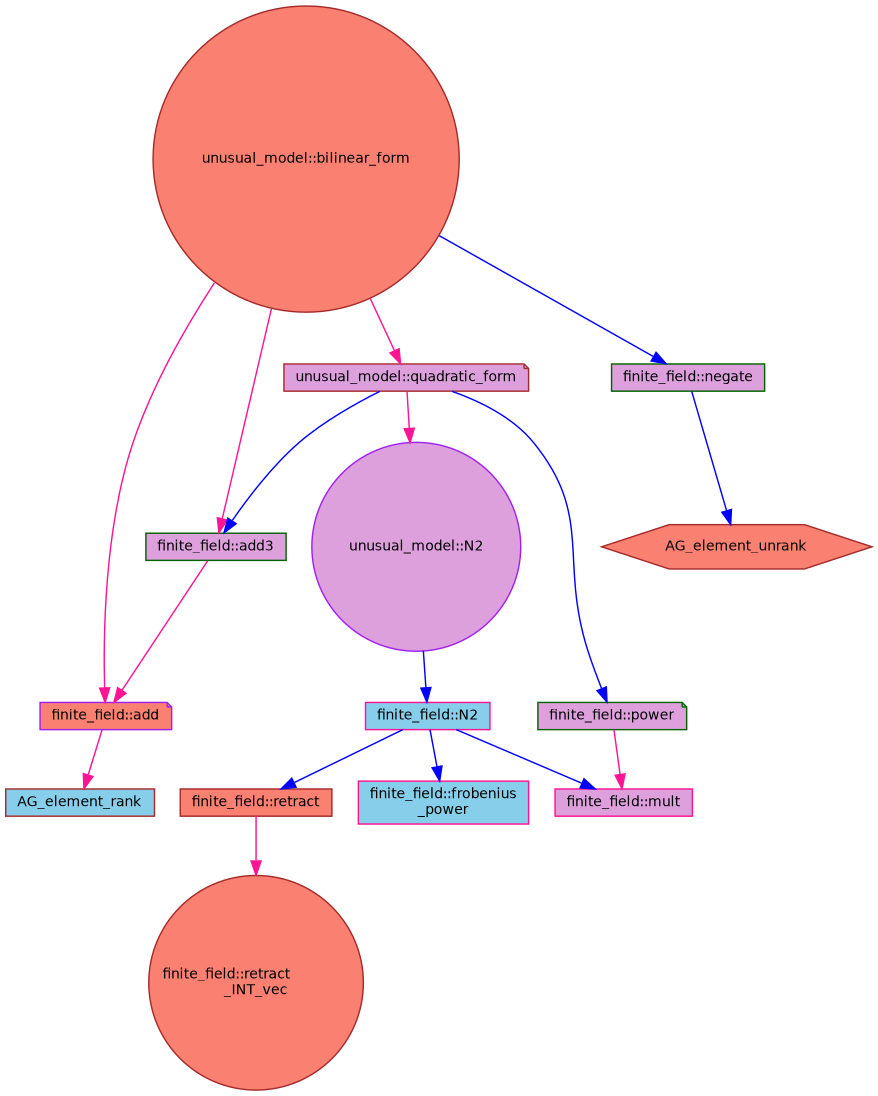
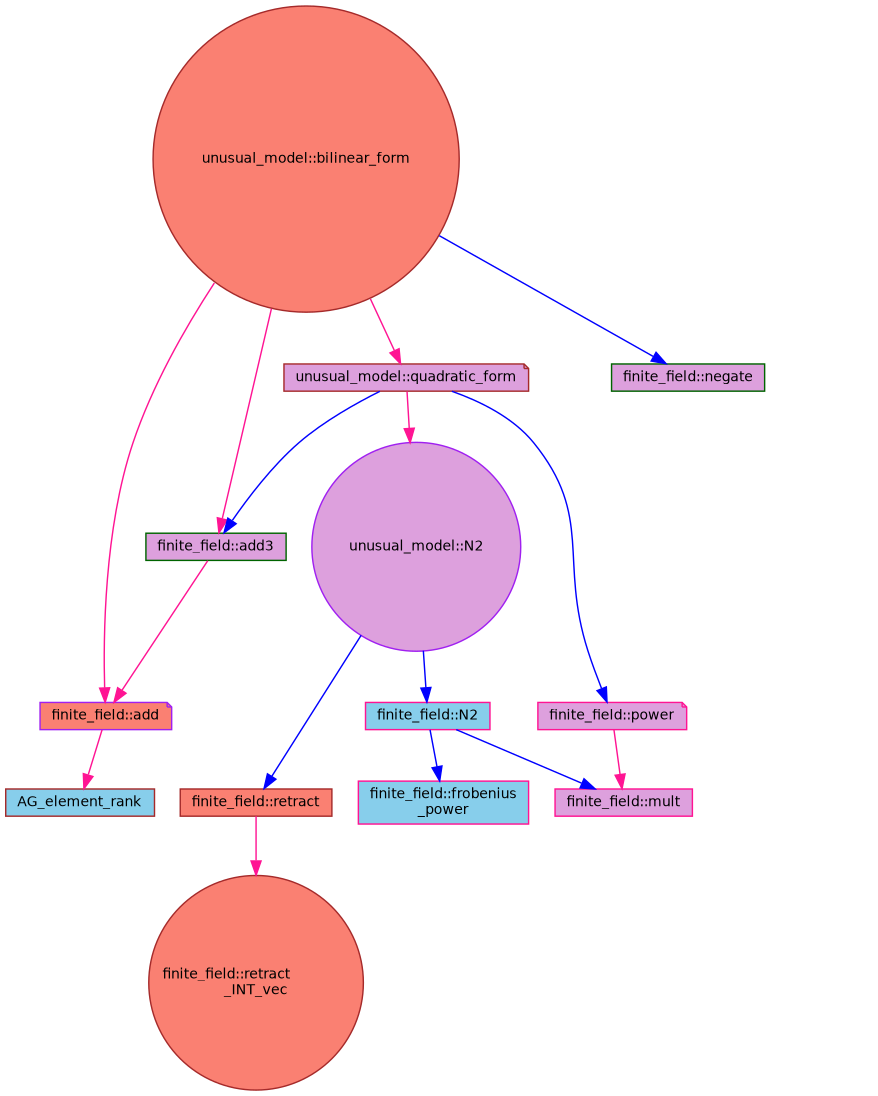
node "AG_element_unrank": removed
node "finite_field::power": color darkgreen -> deeppink
edge "finite_field::N2" -> "finite_field::retract": now "unusual_model::N2" -> "finite_field::retract"
